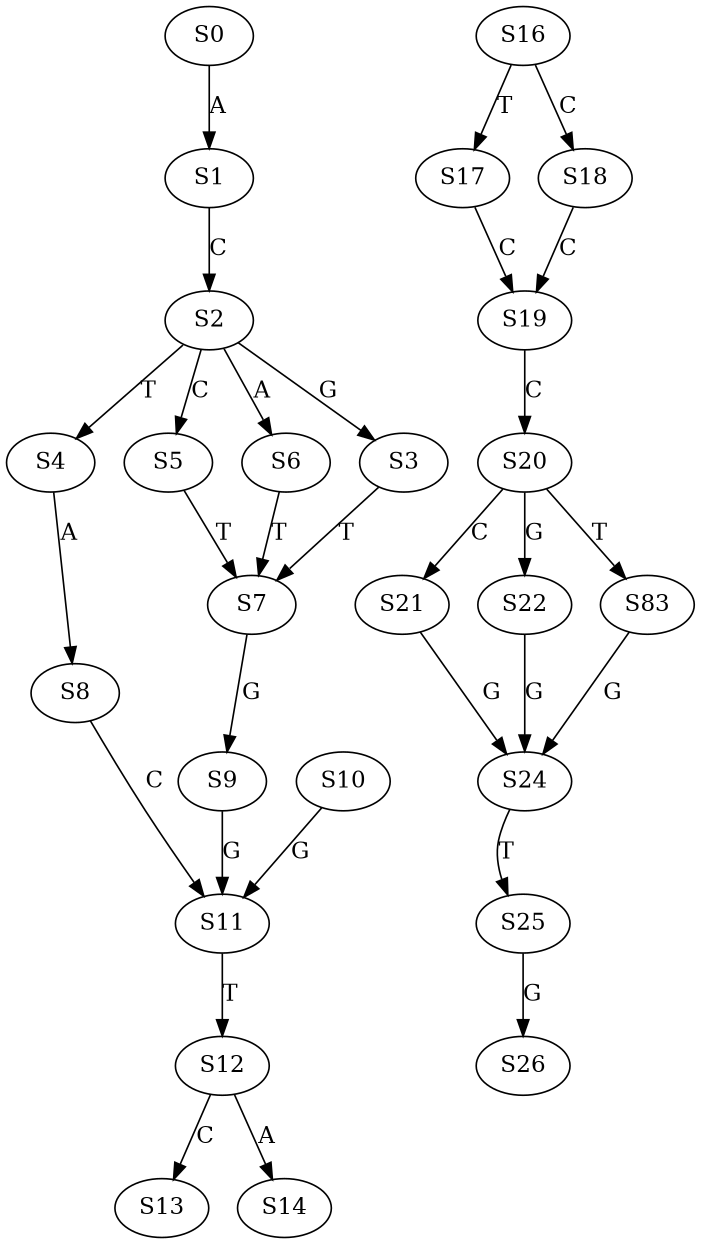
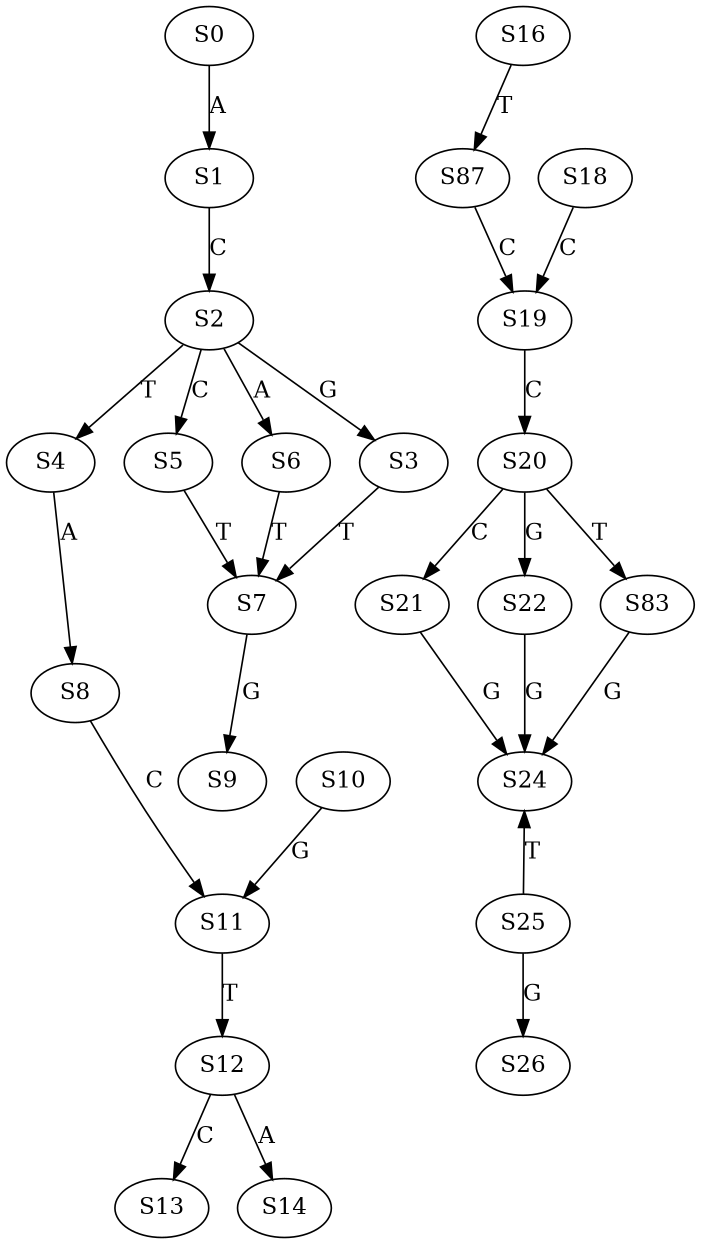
edge "S16" -> "S18": removed, label "C"
node "S17": label "S17" -> "S87"
edge "S9" -> "S11": removed, label "G"
edge "S24" -> "S25": reversed
